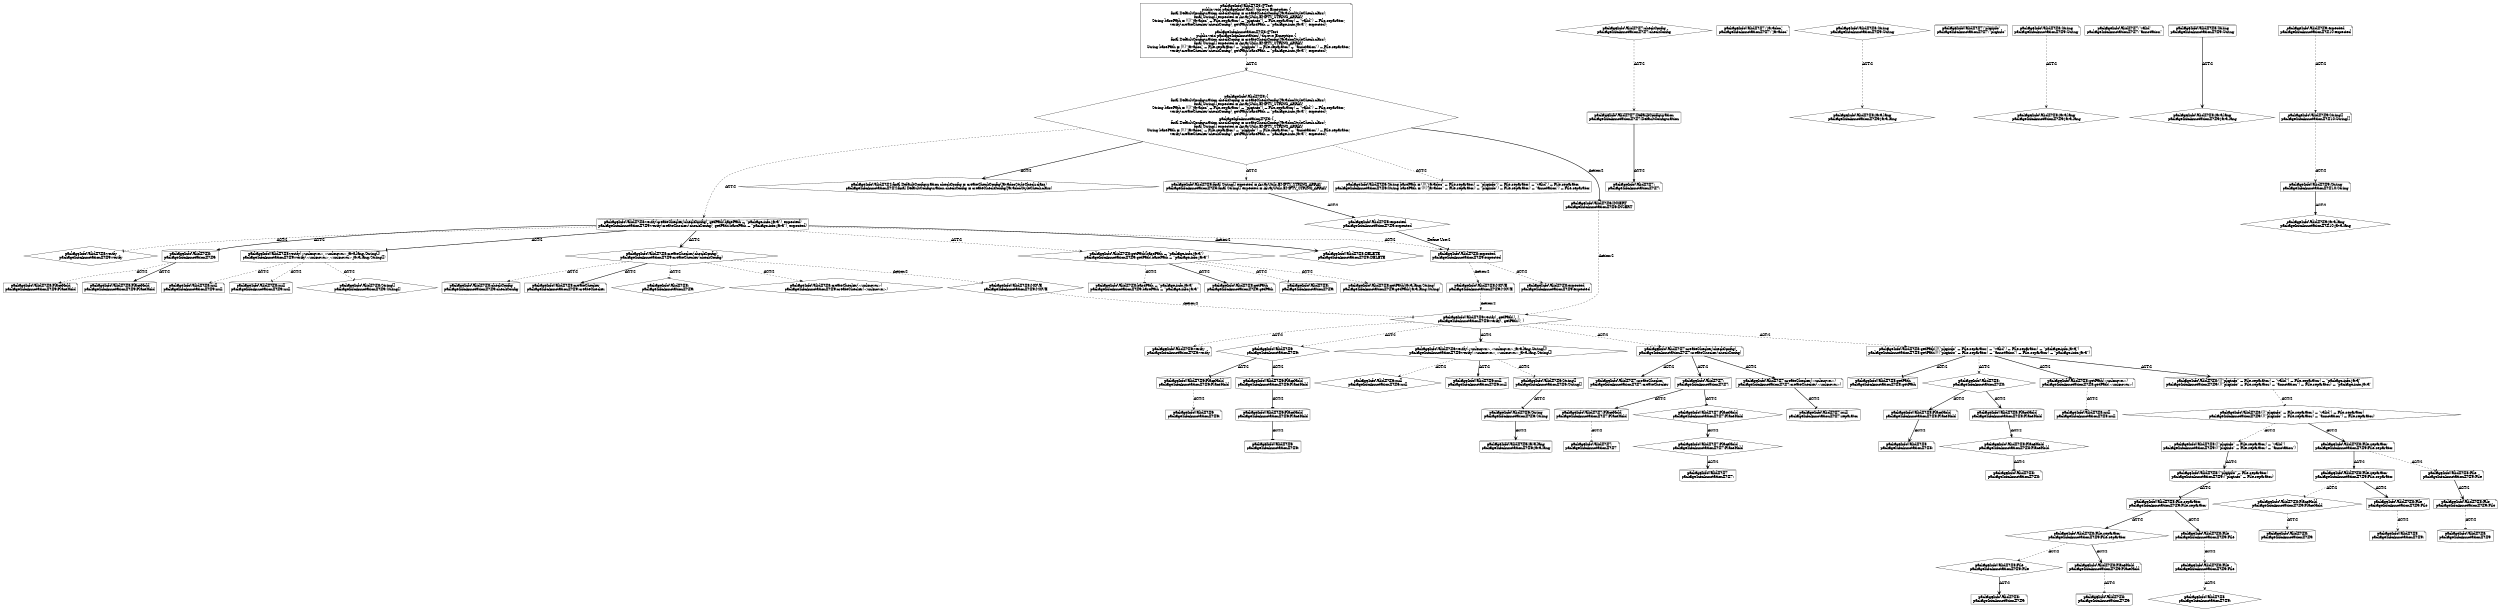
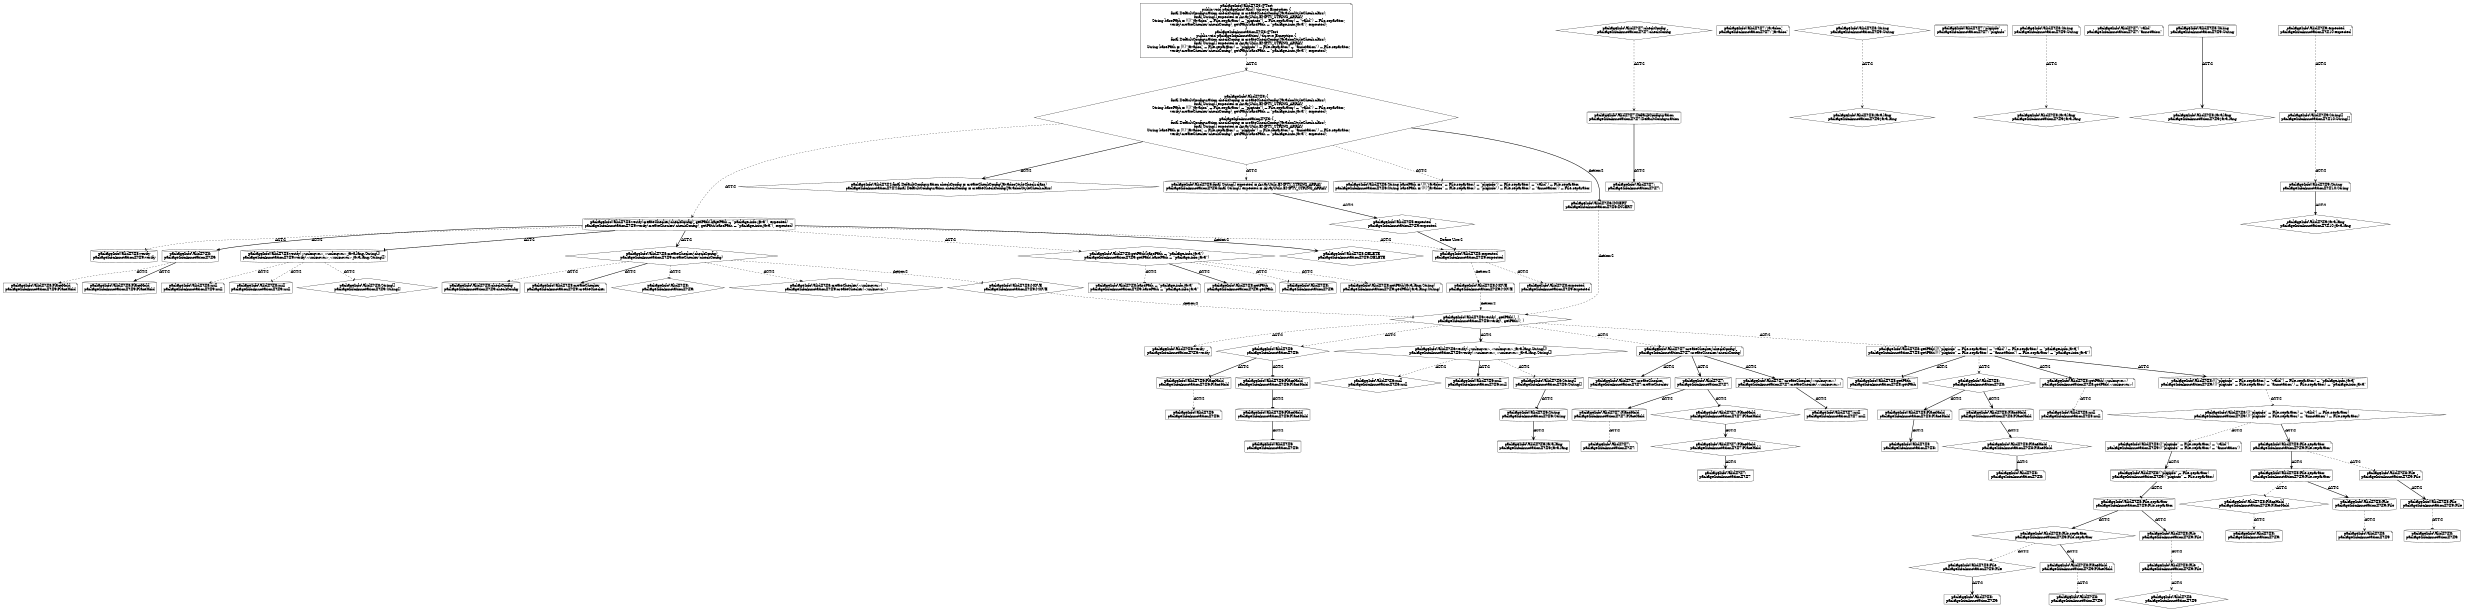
node "packageInfoValid#?#8:verify packageInfoAnnotation#?#9:verify": shape diamond -> cylinder
node "packageInfoValid#?#7:null packageInfoAnnotation#?#7:separator": label "packageInfoValid#?#7:null packageInfoAnnotation#?#7:separator" -> "packageInfoValid#?#7:null packageInfoAnnotation#?#7:null"
